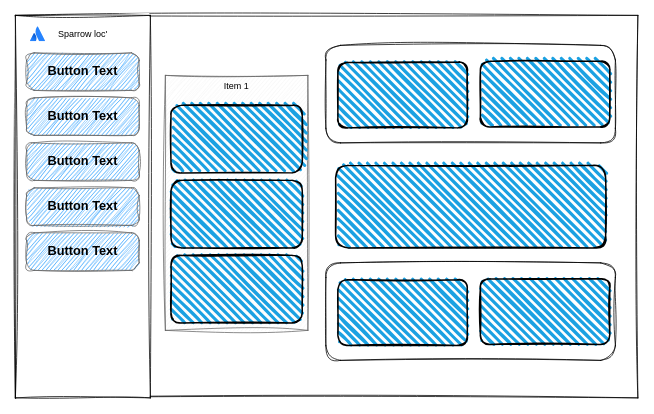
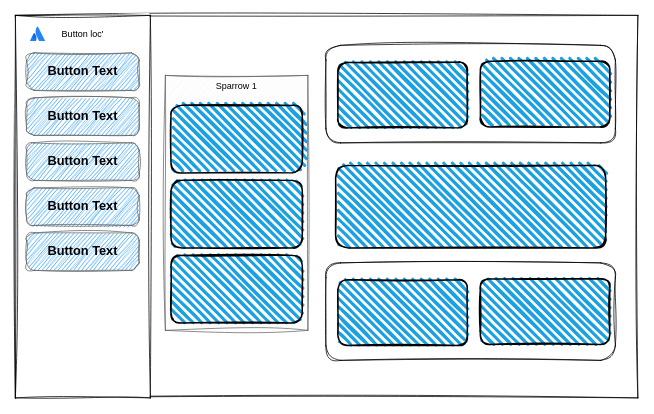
node "Sparrow loc'": label "Sparrow loc'" -> "Button loc'"
node "Item 1": label "Item 1" -> "Sparrow 1"
